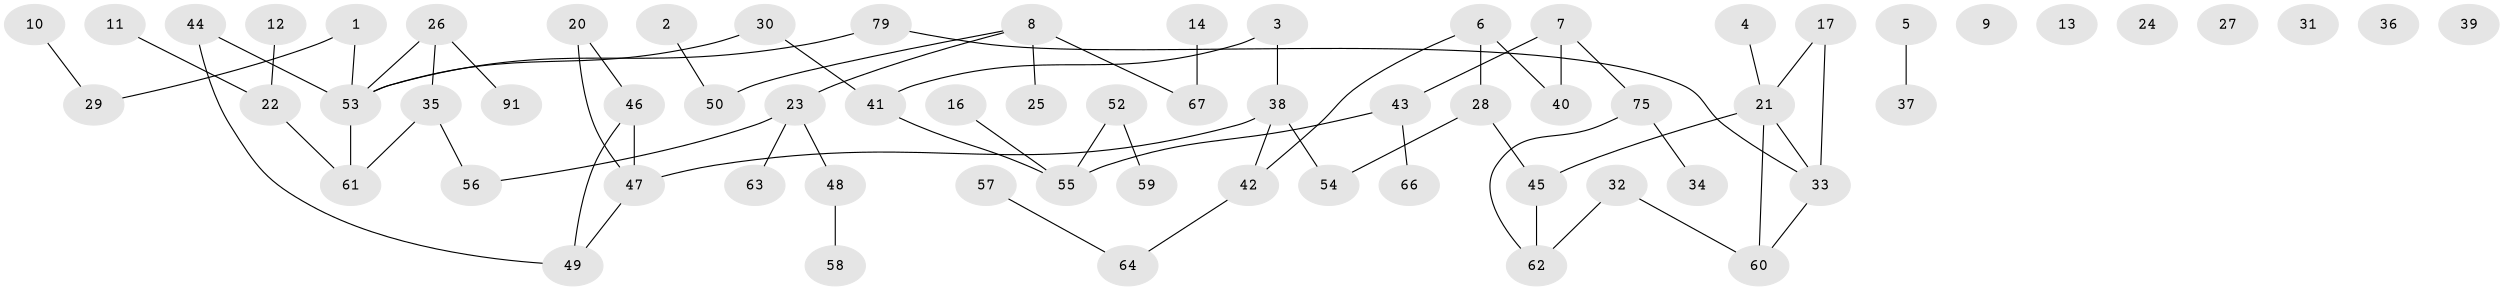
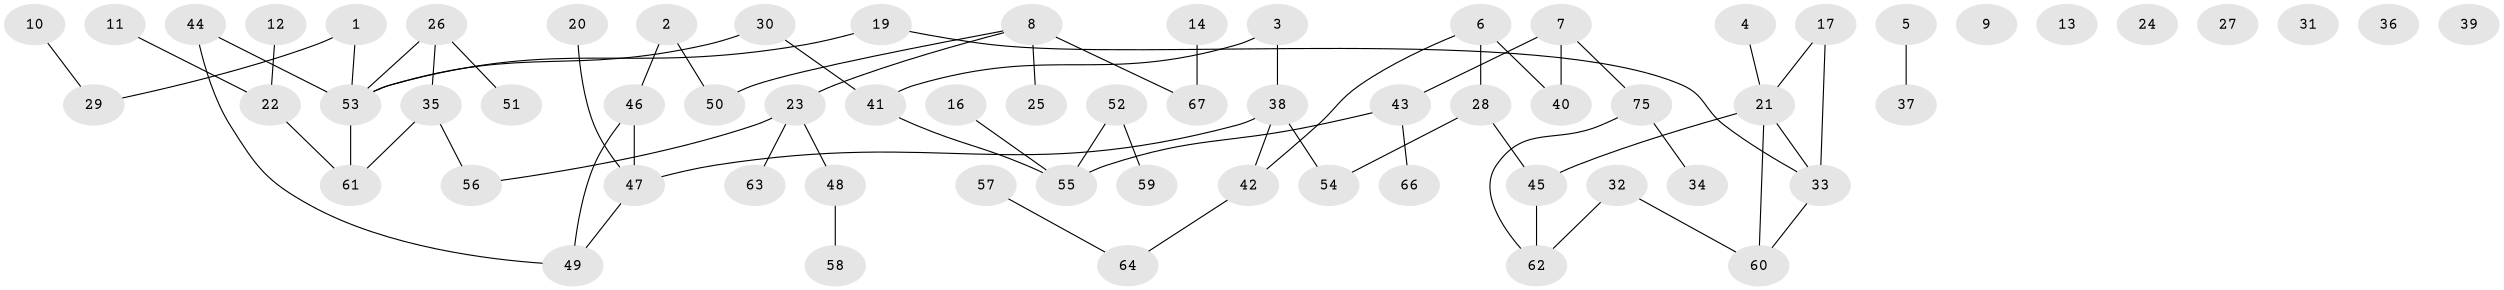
node "79": label "79" -> "19"
edge "20" -- "46": now "2" -- "46"
node "91": label "91" -> "51"
